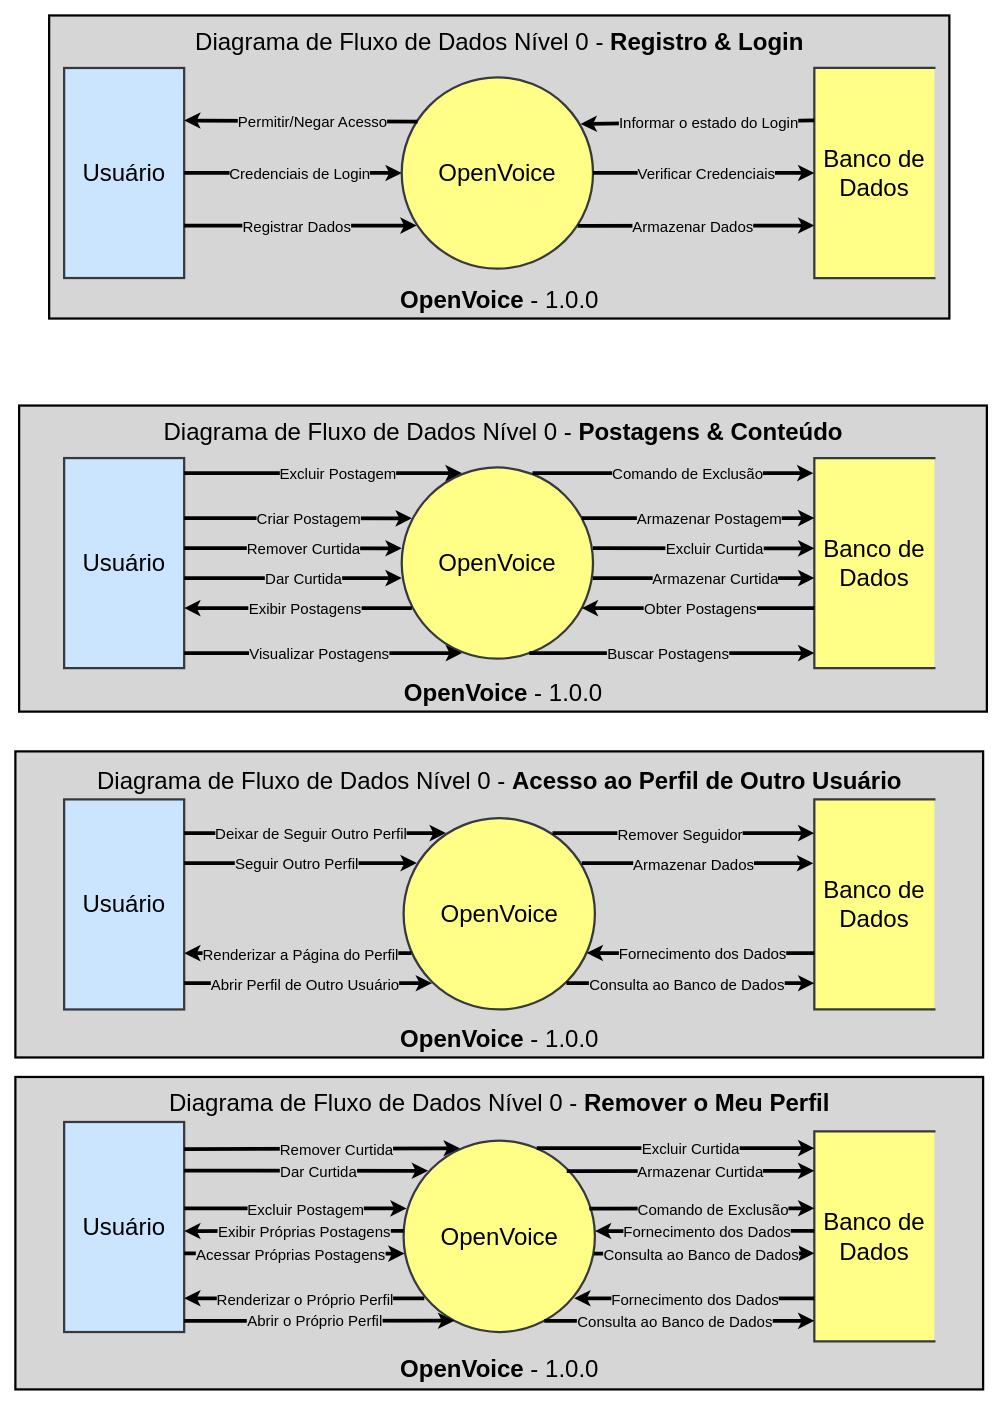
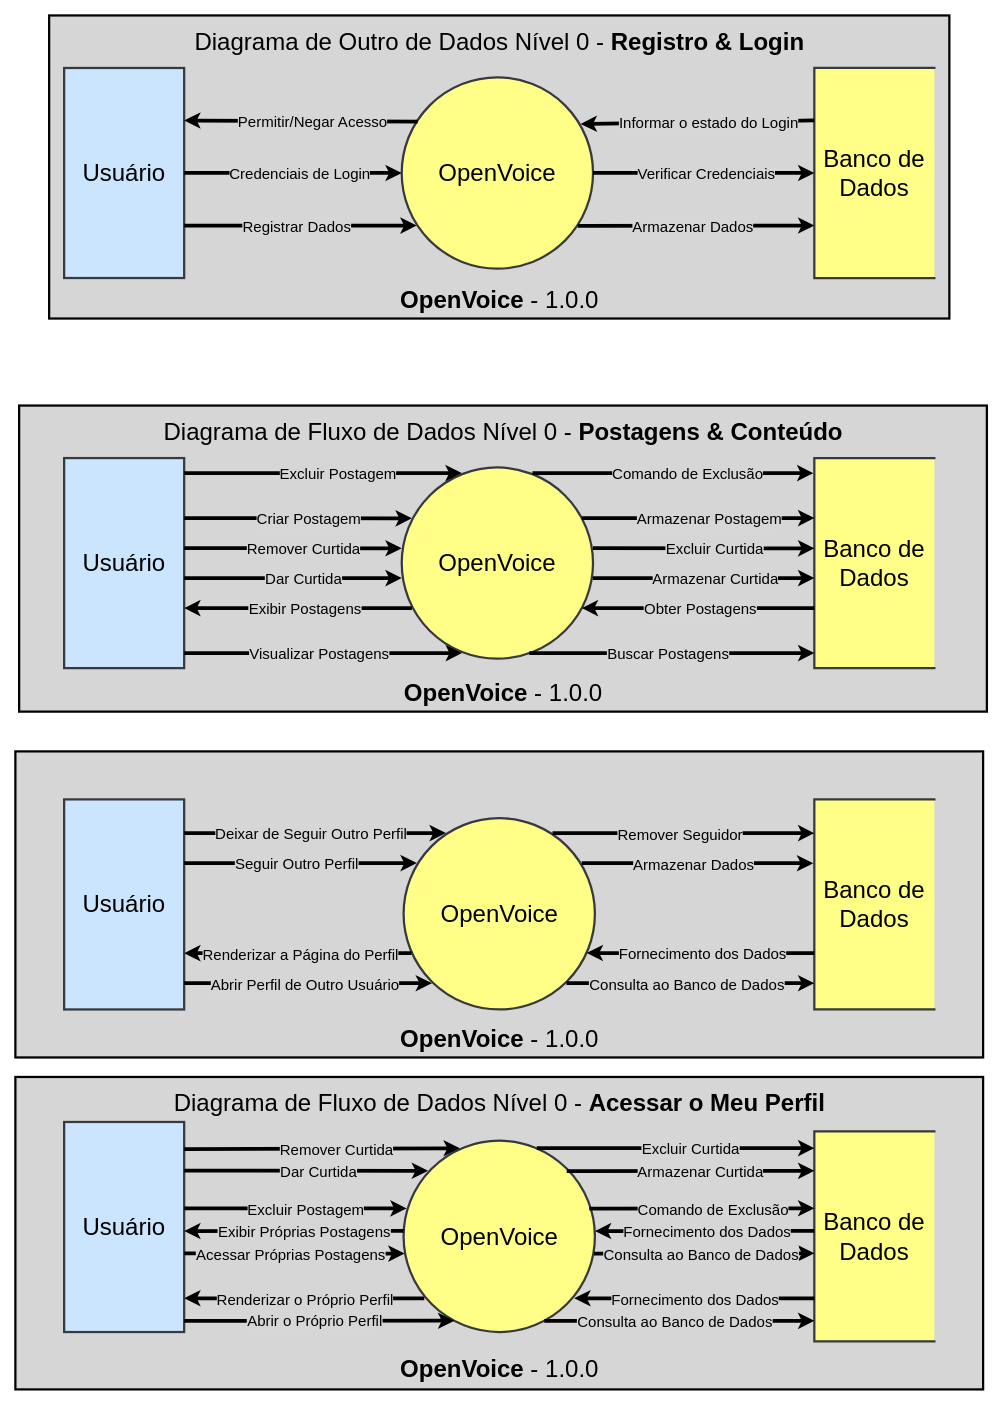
node "Diagrama de Fluxo de Dados Nível 0 - Registro & Login": label "Diagrama de Fluxo de Dados Nível 0 - Registro & Login" -> "Diagrama de Outro de Dados Nível 0 - Registro & Login"
node "Diagrama de Fluxo de Dados Nível 0 - Acesso ao Perfil de Outro Usuário": removed
node "Diagrama de Fluxo de Dados Nível 0 - Remover o Meu Perfil": label "Diagrama de Fluxo de Dados Nível 0 - Remover o Meu Perfil" -> "Diagrama de Fluxo de Dados Nível 0 - Acessar o Meu Perfil"
